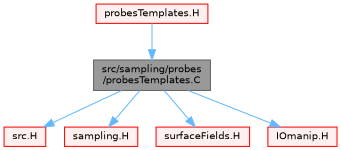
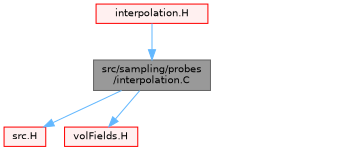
node "probesTemplates.H": label "probesTemplates.H" -> "interpolation.H"
node "src/sampling/probes /probesTemplates.C": label "src/sampling/probes /probesTemplates.C" -> "src/sampling/probes /interpolation.C"
node "sampling.H": label "sampling.H" -> "volFields.H"
node "surfaceFields.H": removed
node "IOmanip.H": removed
